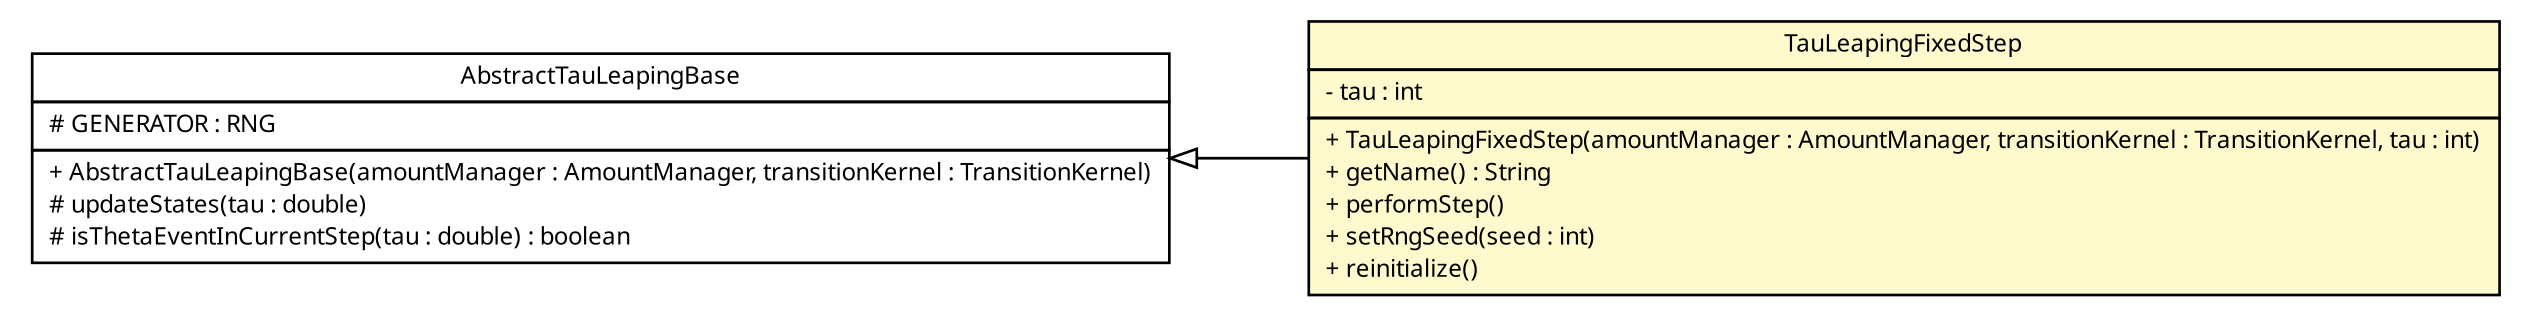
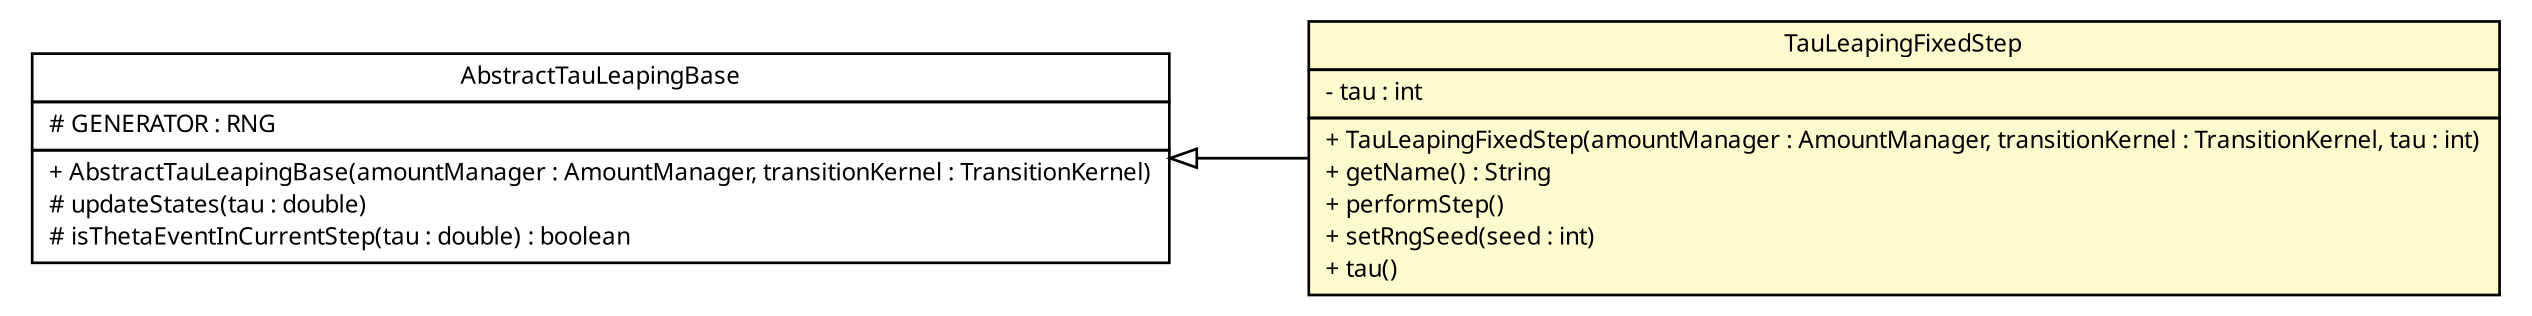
node "TauLeapingFixedStep": text "+ reinitialize()" -> "+ tau()"
